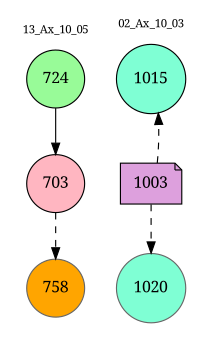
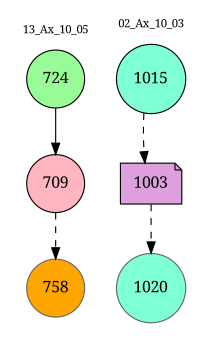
edge "1003" -> "1015": reversed
node "703": label "703" -> "709"
